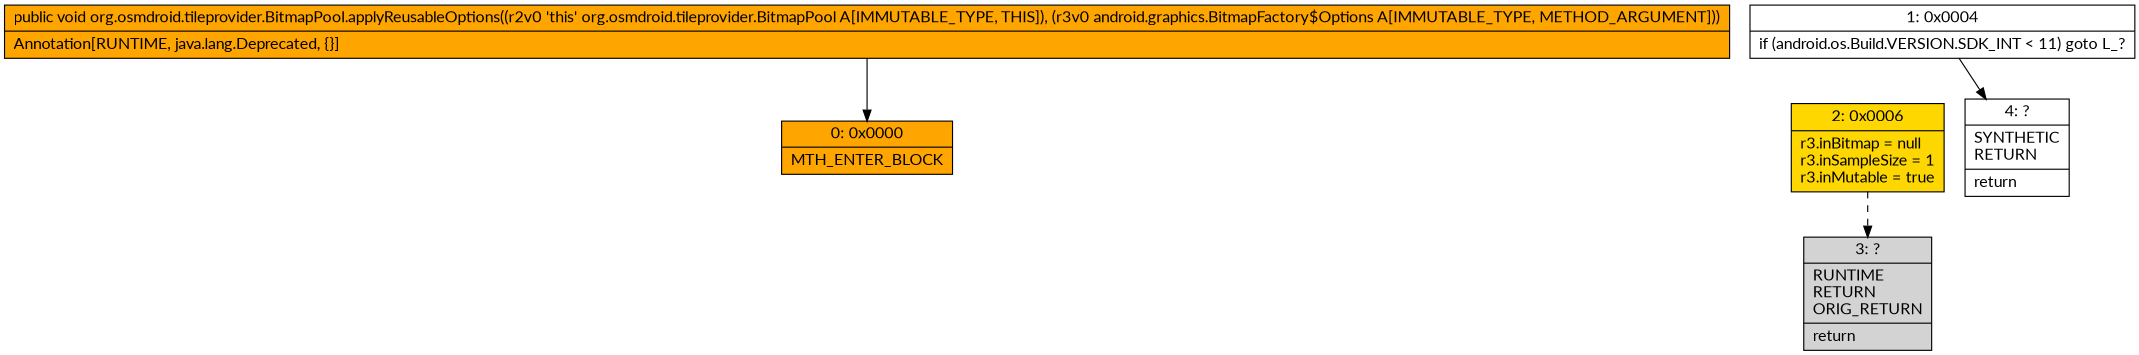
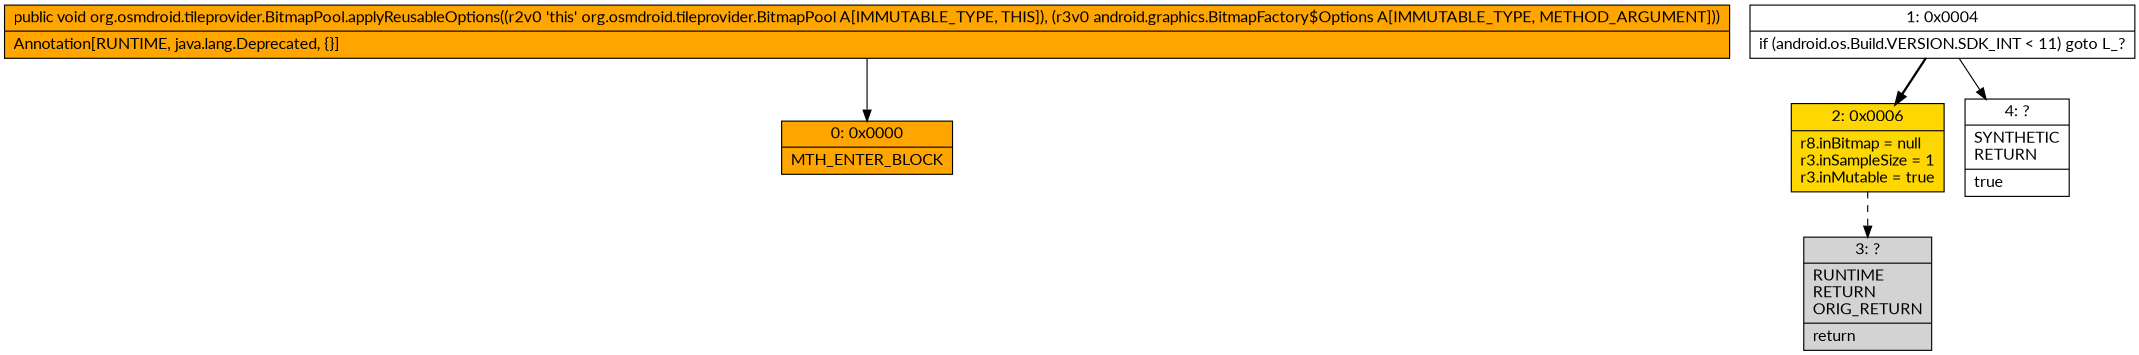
edge "1: 0x0004" -> "2: 0x0006": added
node "2: 0x0006": text "r3.inBitmap = null" -> "r8.inBitmap = null"
node "4: ?": text "return" -> "true"
